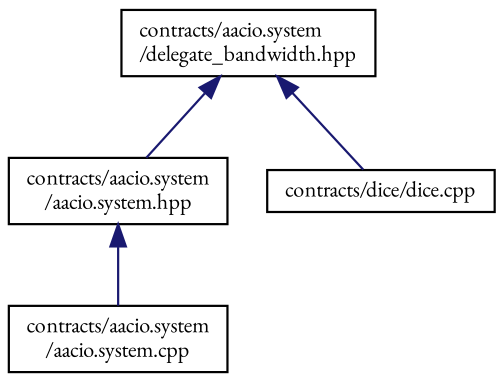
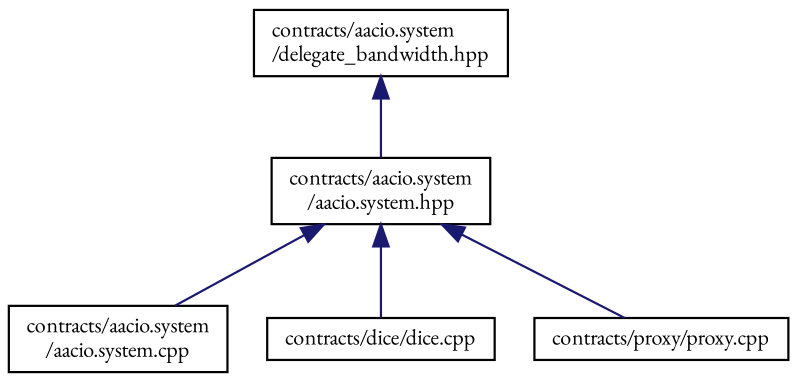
edge "contracts/dice/dice.cpp" -> "contracts/aacio.system /delegate_bandwidth.hpp": now "contracts/dice/dice.cpp" -> "contracts/aacio.system /aacio.system.hpp"
node "contracts/proxy/proxy.cpp": added
